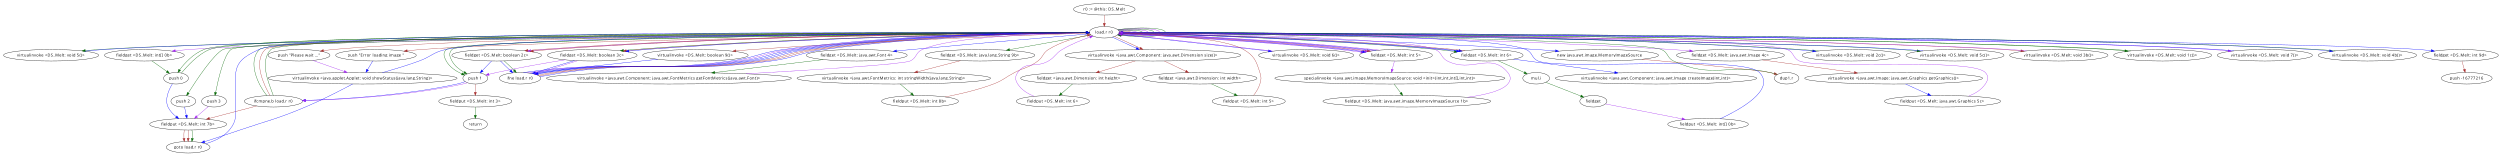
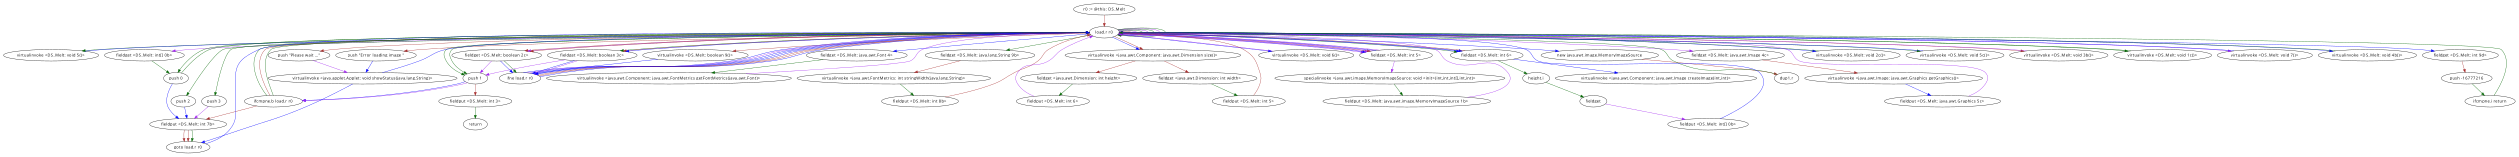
edge "fieldget <DS_Melt: boolean 2c>" -> "push 1": color blue -> purple
node "mul.i": label "mul.i" -> "height.i"
node "ifcmpne.i return": added
